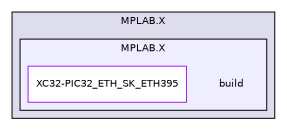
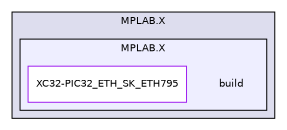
node "XC32-PIC32_ETH_SK_ETH395": label "XC32-PIC32_ETH_SK_ETH395" -> "XC32-PIC32_ETH_SK_ETH795"
